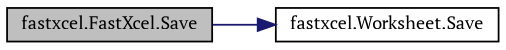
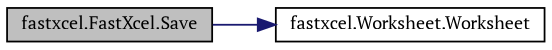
node "fastxcel.Worksheet.Save": label "fastxcel.Worksheet.Save" -> "fastxcel.Worksheet.Worksheet"
